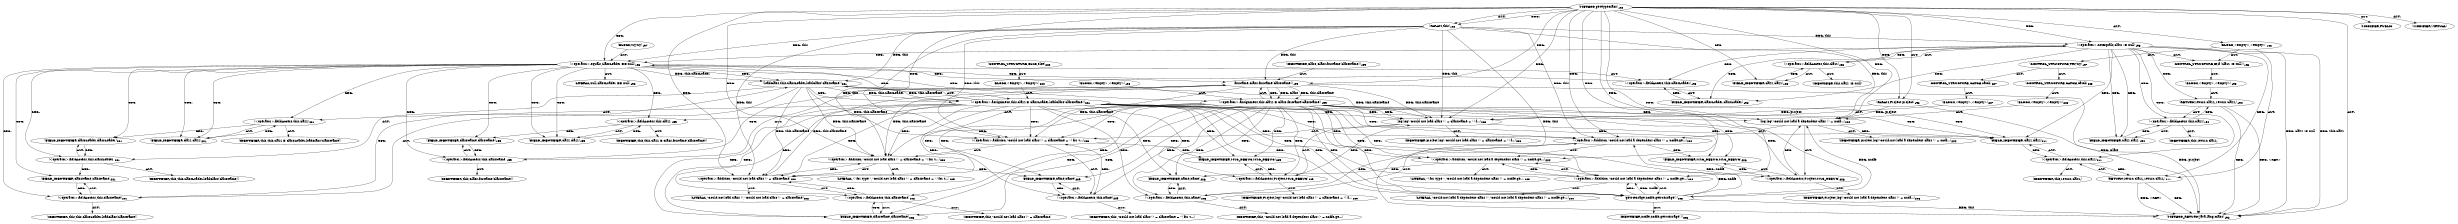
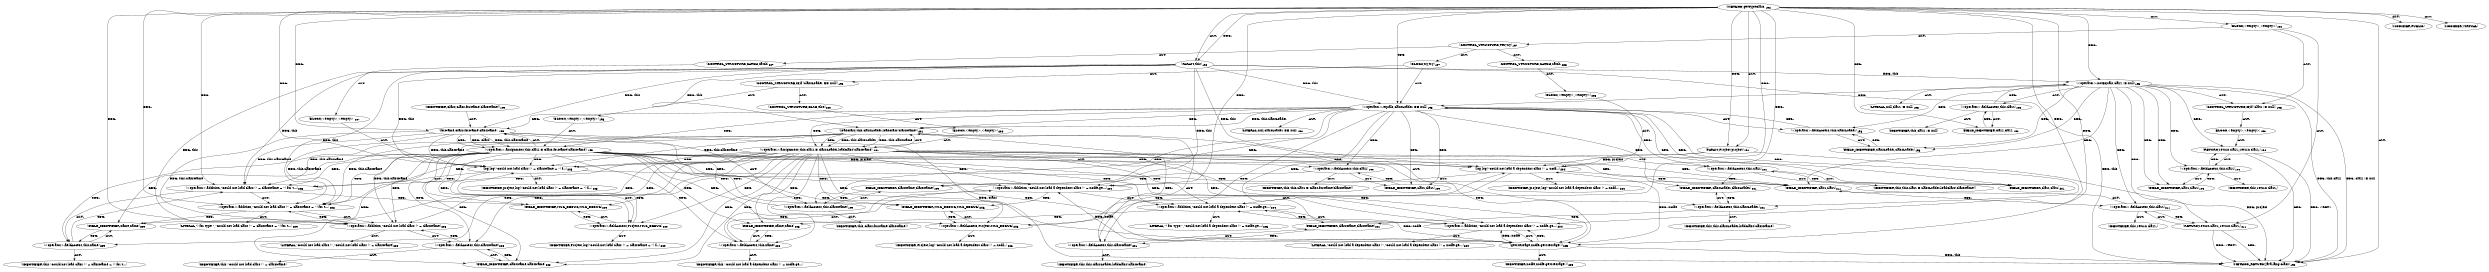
edge "(CONTROL_STRUCTURE,TRY,try)" -> "(BLOCK,try,try)": added, label "AST:"
node "(CONTROL_STRUCTURE,IF,if (classLoader == null))": added
node "(LITERAL,null,clazz != null)": added
